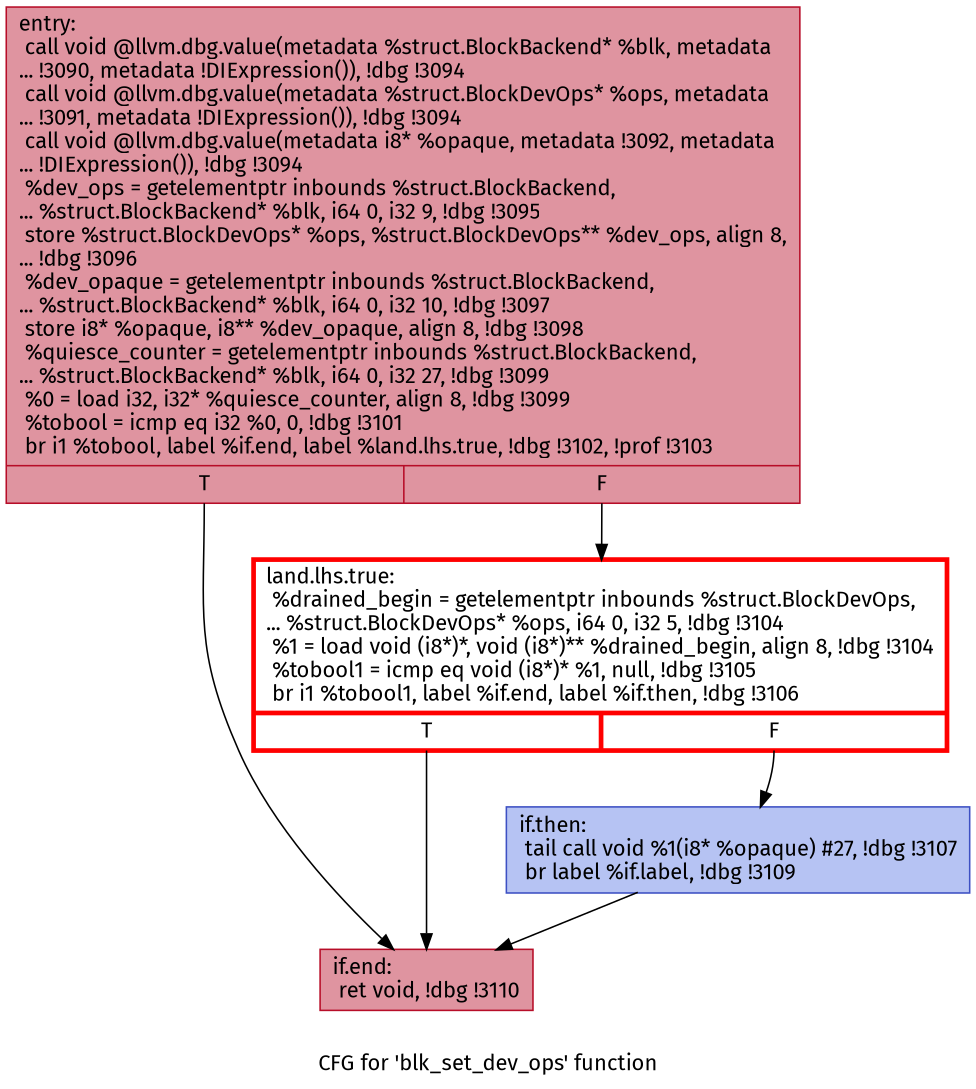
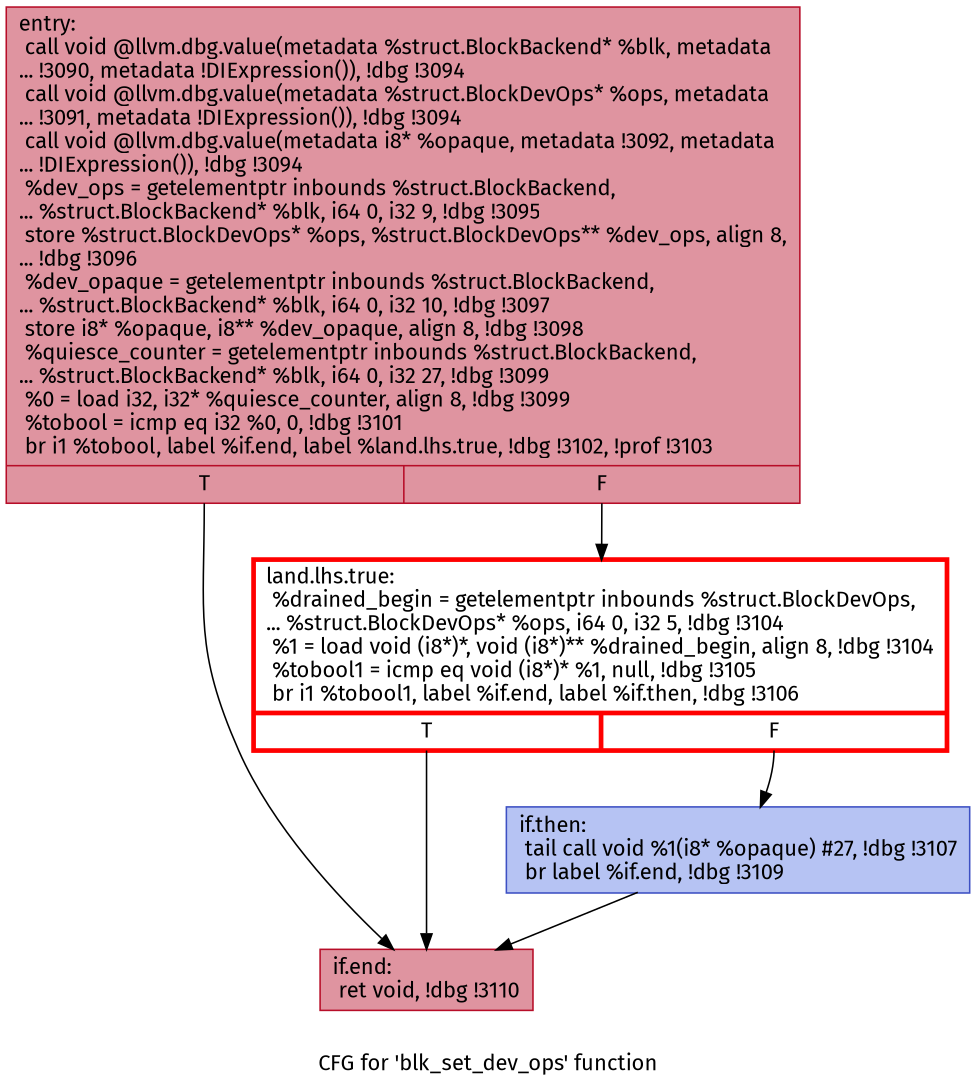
node "if.then:": text "br label %if.label, !dbg !3109" -> "br label %if.end, !dbg !3109"
